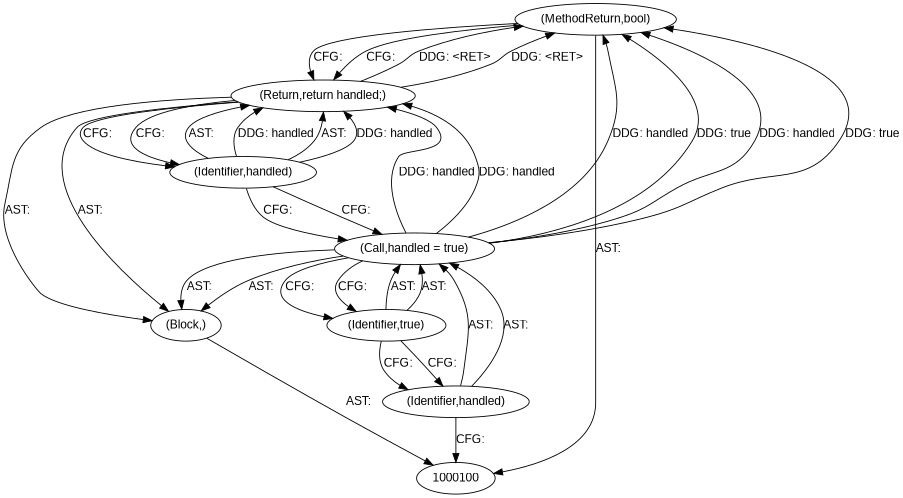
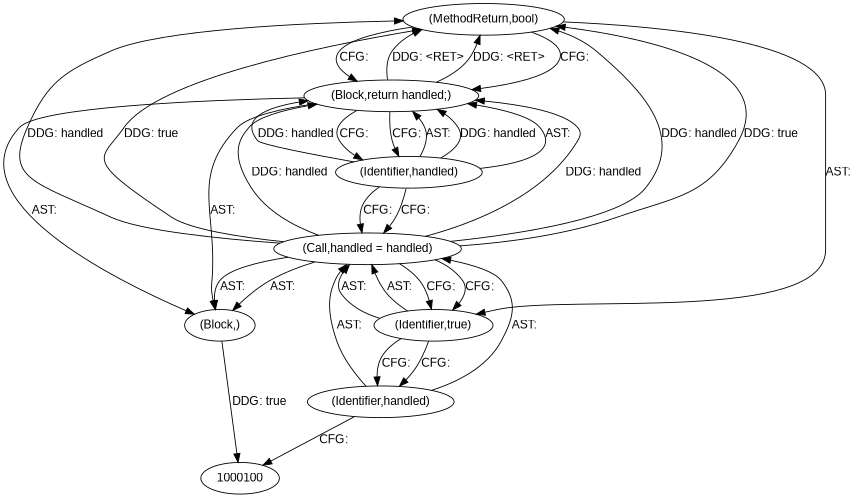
node "(Return,return handled;)": label "(Return,return handled;)" -> "(Block,return handled;)"
node "(Call,handled = true)": label "(Call,handled = true)" -> "(Call,handled = handled)"
edge "(MethodReturn,bool)" -> "1000100": now "(MethodReturn,bool)" -> "(Identifier,true)"
edge "(Block,)" -> "1000100": label "AST: " -> "DDG: true"
